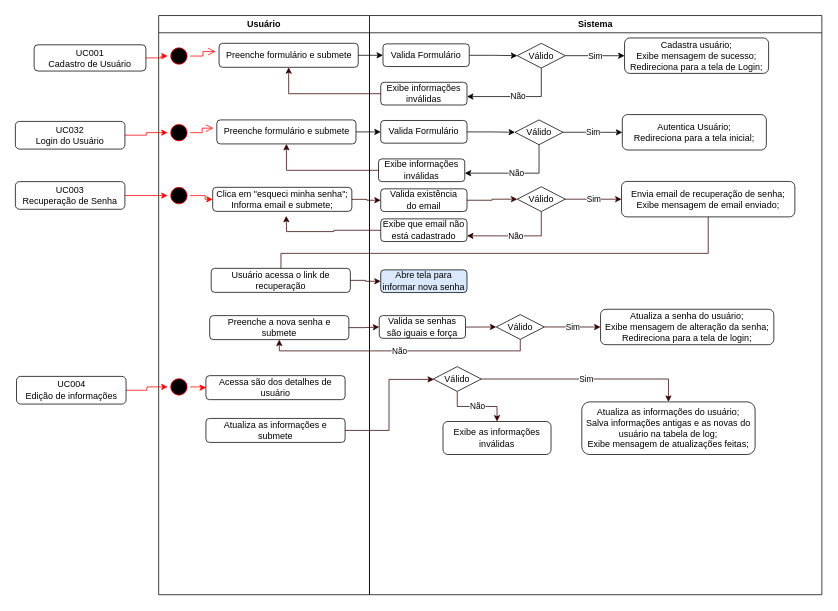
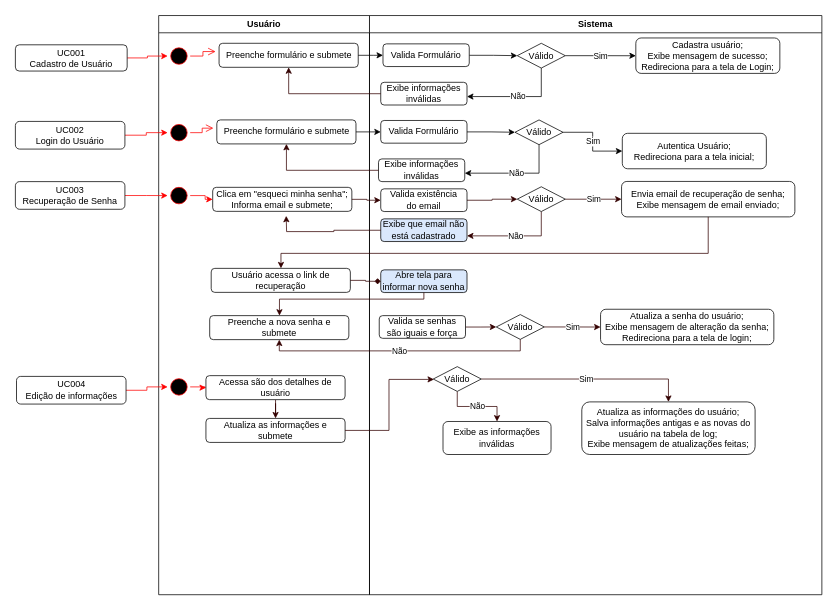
node "Cadastra usuário; Exibe mensagem de sucesso; Redireciona para a tela de Login;": moved (696, 56) -> (708, 56)
node "UC001 Cadastro de Usuário": moved (90, 58) -> (71, 58)
node "Autentica Usuário; Redireciona para a tela inicial;": moved (694, 132) -> (694, 151)
node "UC032 Login do Usuário": label "UC032 Login do Usuário" -> "UC002 Login do Usuário"
node "Exibe que email não está cadastrado": fillcolor #ffffff -> #dae8fc
edge "Envia email de recuperação de senha; Exibe mensagem de email enviado;" -- "Usuário acessa o link de recuperação": arrowhead none -> classic
edge "Usuário acessa o link de recuperação" -> "Abre tela para informar nova senha": arrowhead classic -> diamond
edge "Abre tela para informar nova senha" -> "Preenche a nova senha e submete": added
edge "Preenche a nova senha e submete" -> "Valida se senhas são iguais e força": removed
edge "Acessa são dos detalhes de usuário" -> "Atualiza as informações e submete": added
